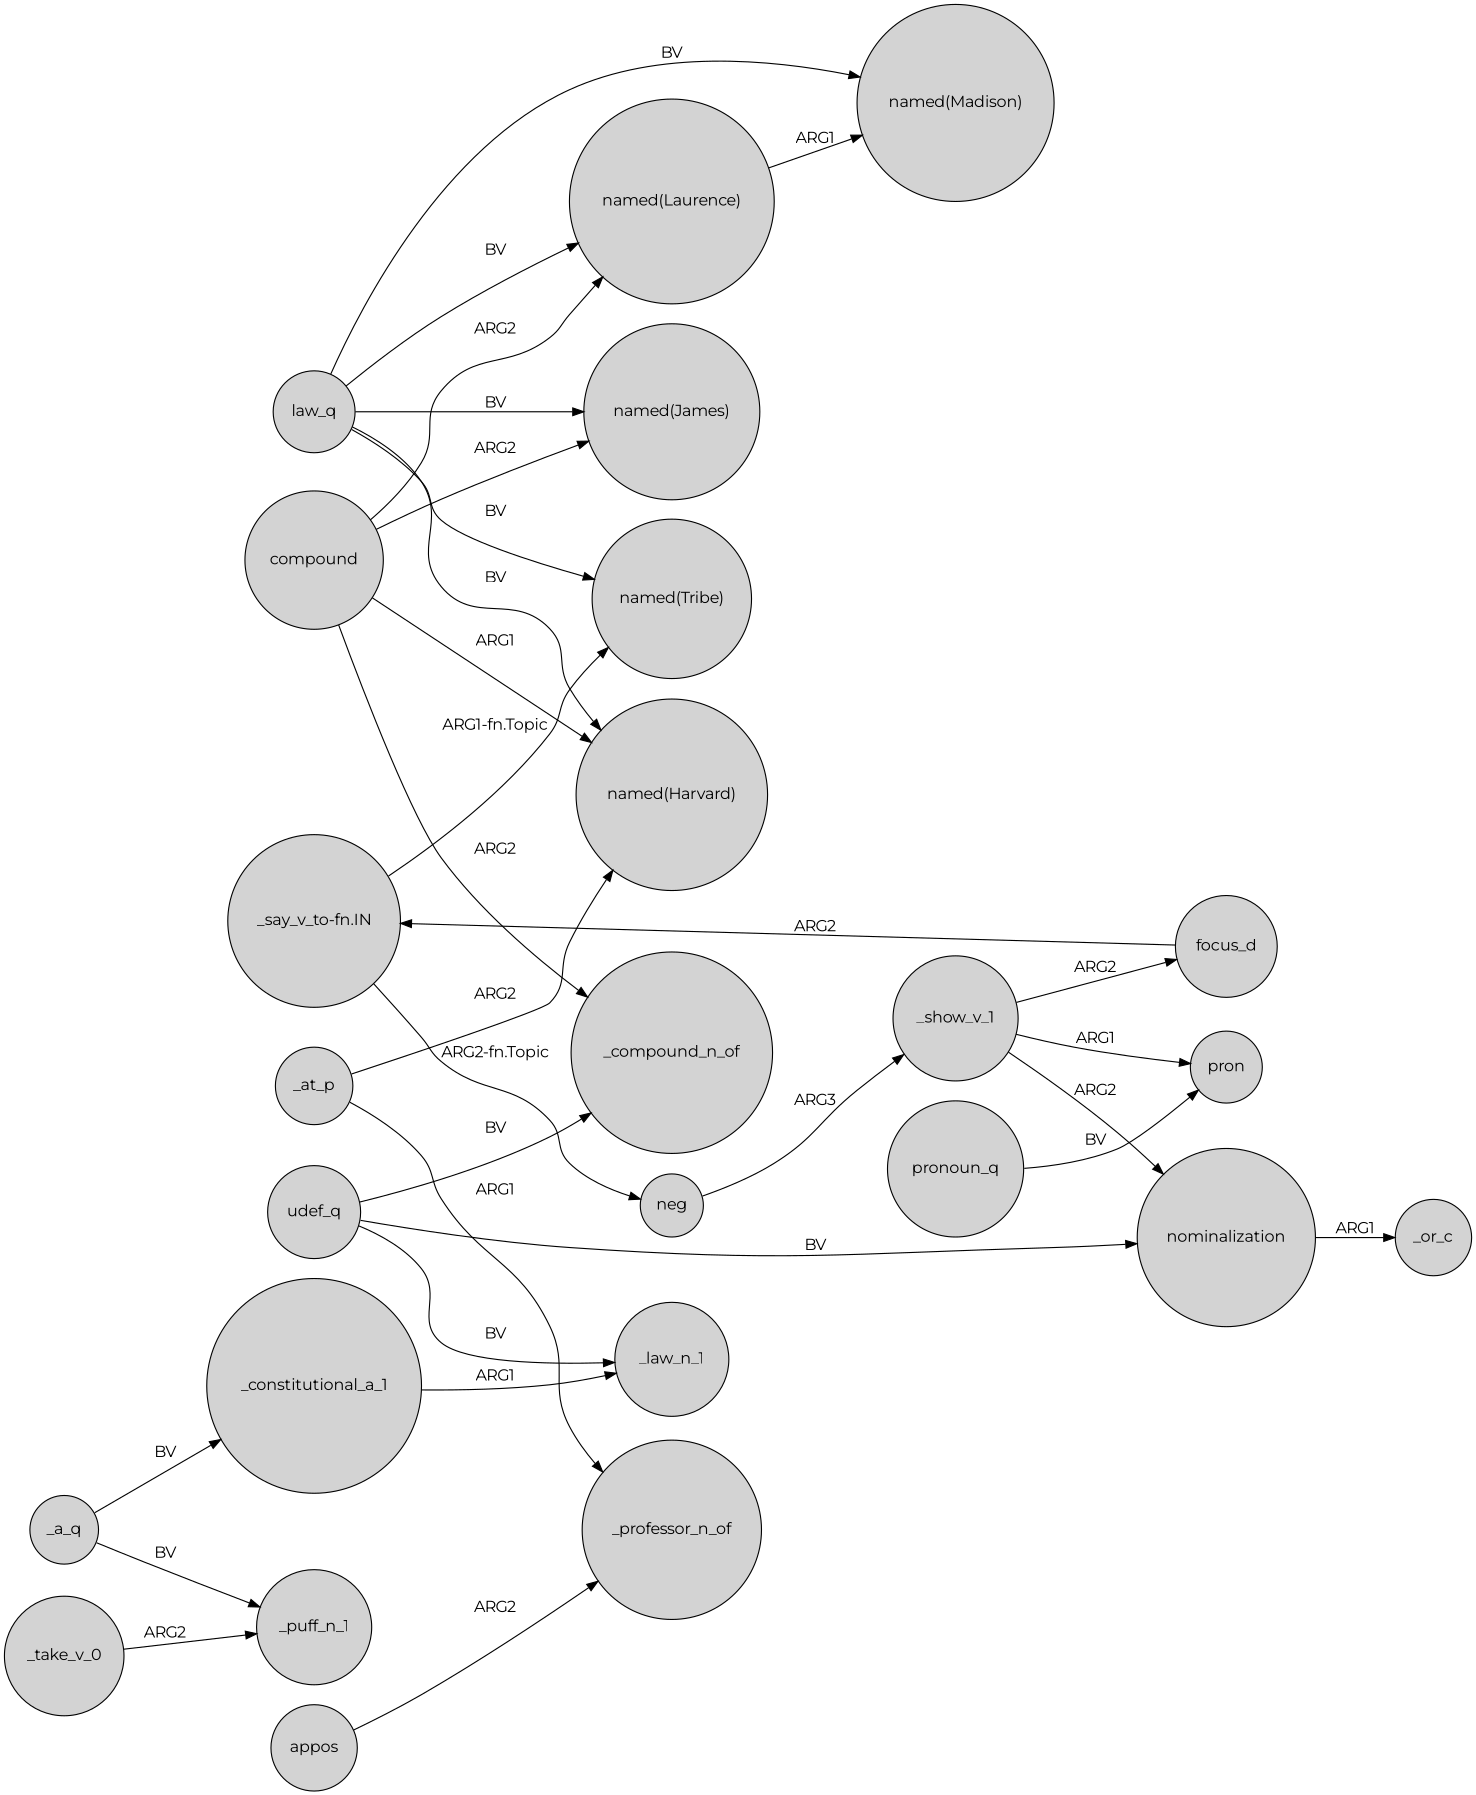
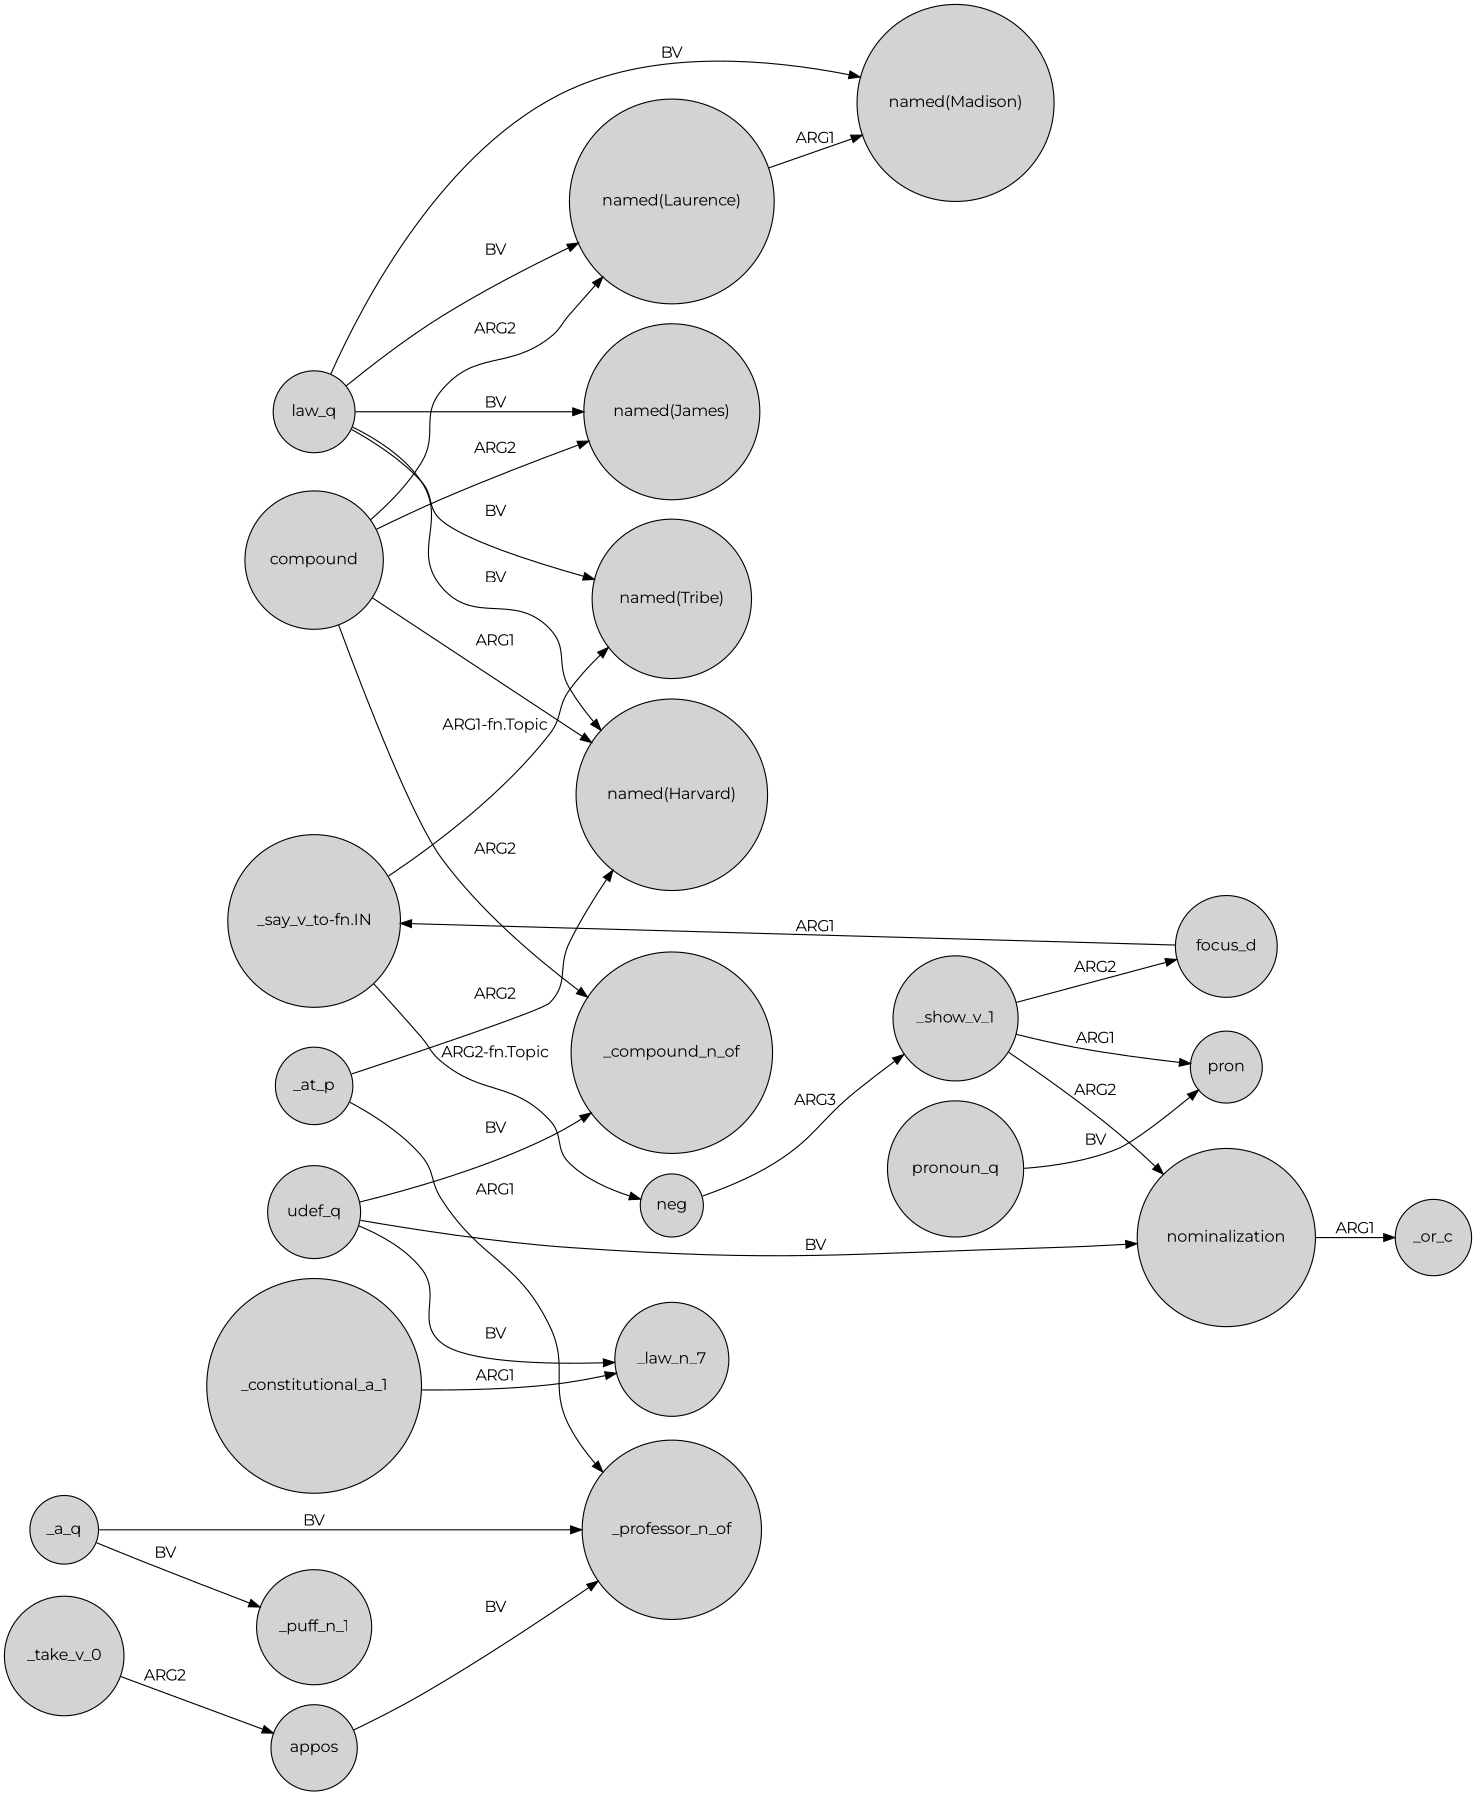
edge "focus_d" -> "_say_v_to-fn.IN": label "ARG2" -> "ARG1"
node "_law_n_1": label "_law_n_1" -> "_law_n_7"
edge "_a_q" -> "_constitutional_a_1": now "_a_q" -> "_professor_n_of"
edge "appos" -> "_professor_n_of": label "ARG2" -> "BV"
edge "_take_v_0" -> "_puff_n_1": now "_take_v_0" -> "appos"
